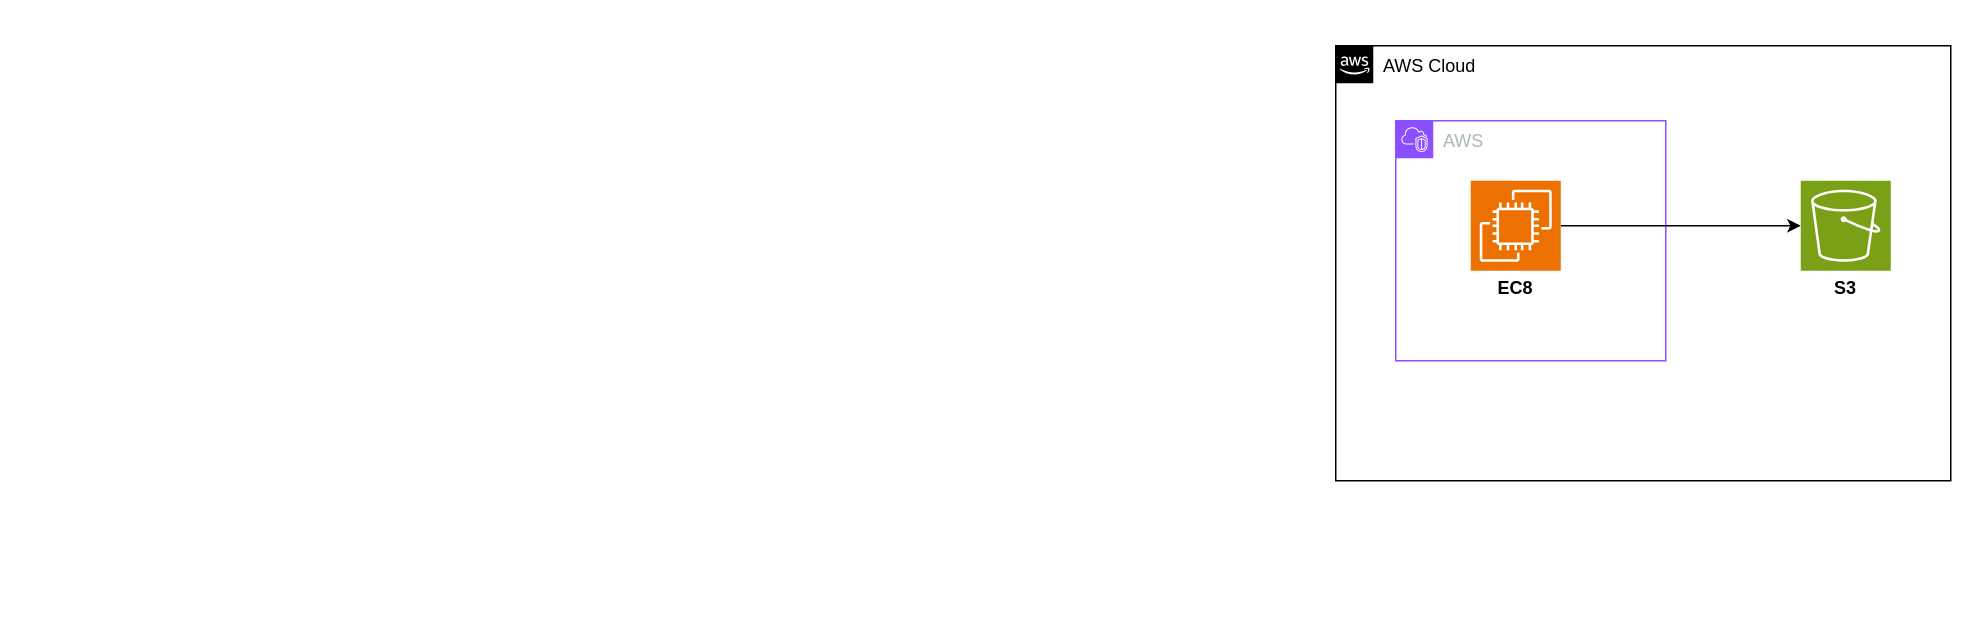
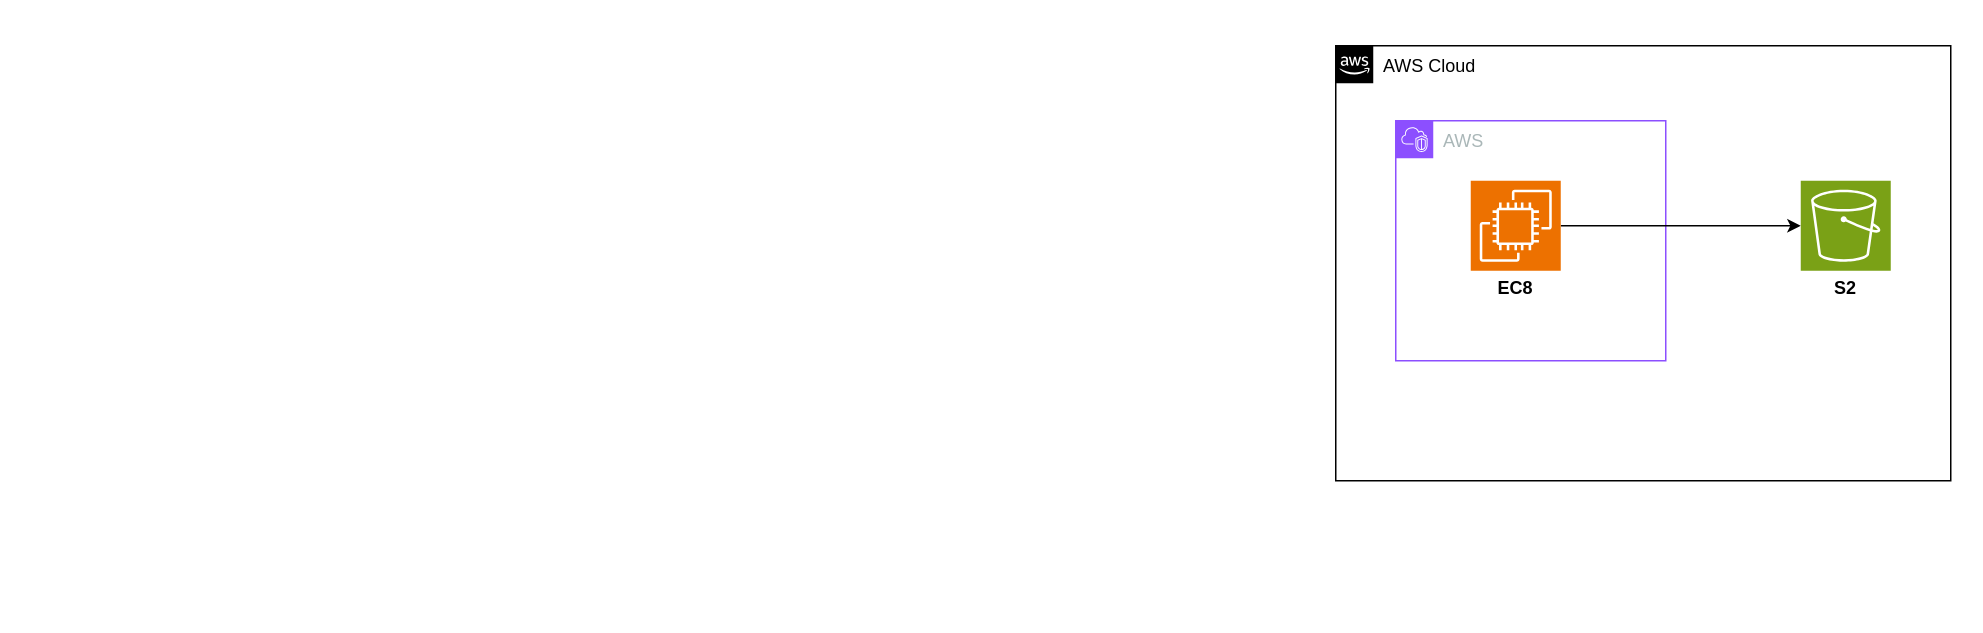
node "S3": label "S3" -> "S2"
